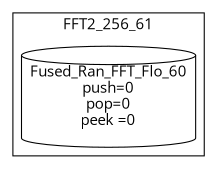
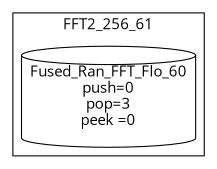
node "Fused_Ran_FFT_Flo_60 push=0 pop=0 peek =0": label "Fused_Ran_FFT_Flo_60 push=0 pop=0 peek =0" -> "Fused_Ran_FFT_Flo_60 push=0 pop=3 peek =0"
